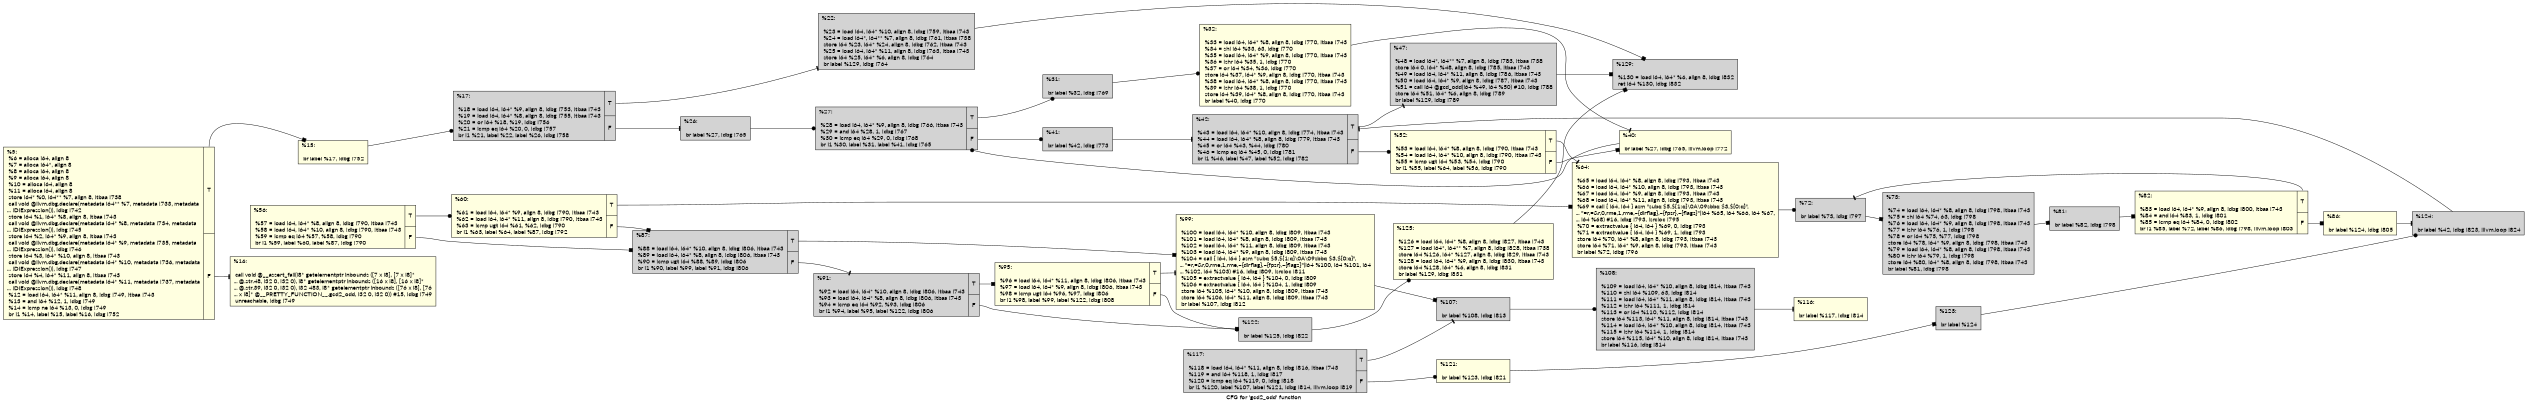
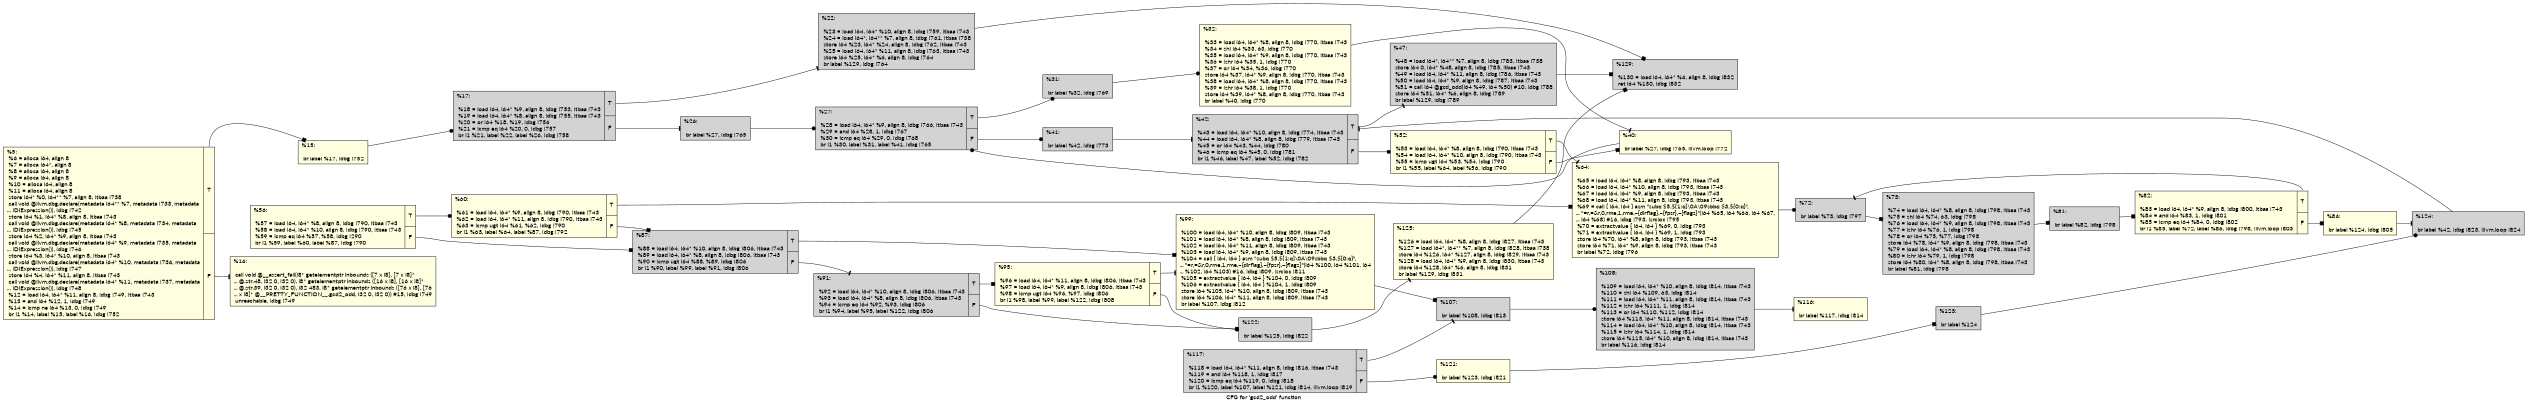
node "%56:": text "%59 = icmp eq i64 %57, %58, !dbg !790" -> "%59 = icmp eq i64 %57, %58, !dbg !290"
edge "%122:" -> "%125:": arrowhead dot -> tee
